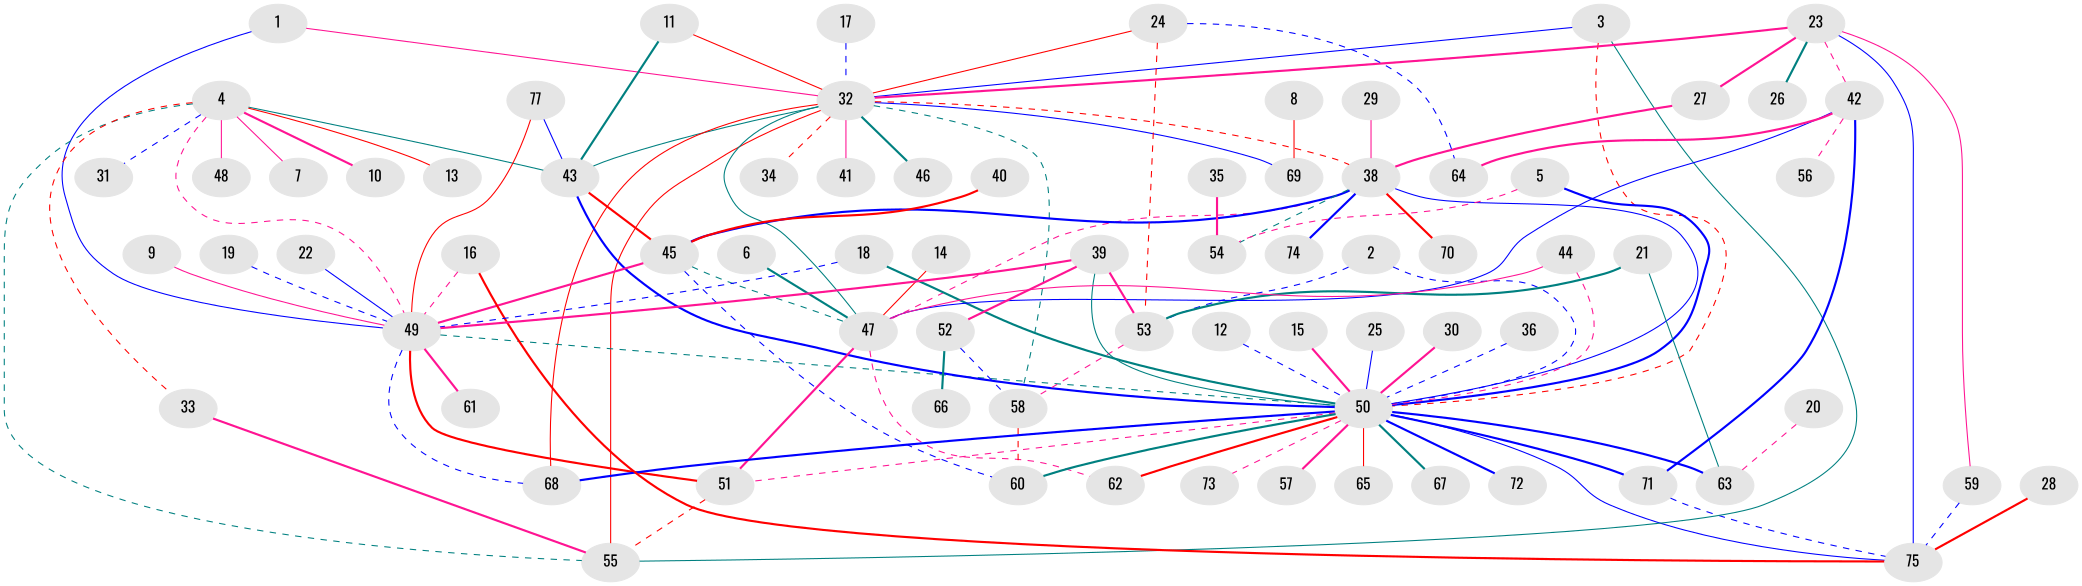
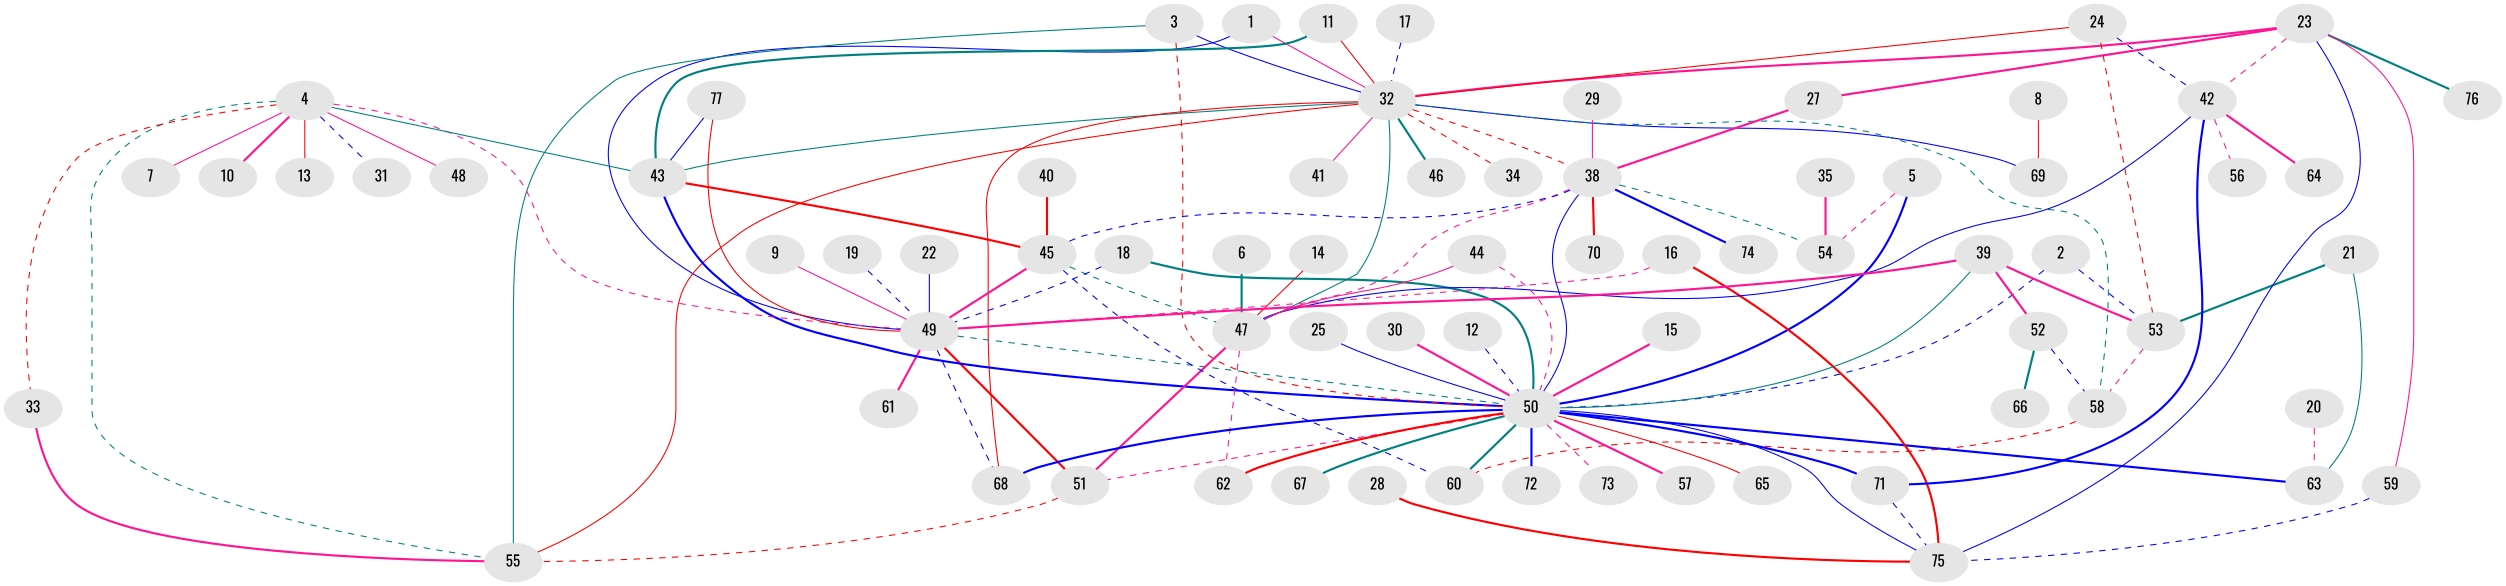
edge "24" -- "64": now "24" -- "42"
node "26": label "26" -> "76"
edge "38" -- "45": style bold -> dashed
node "36": removed
